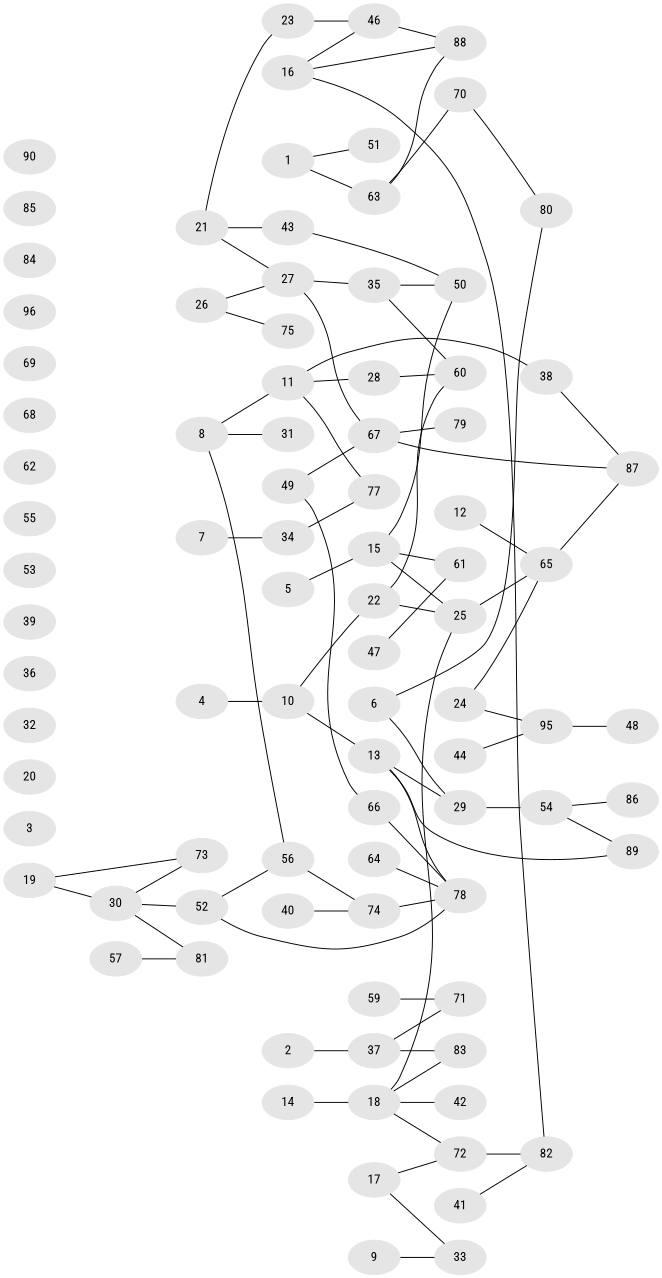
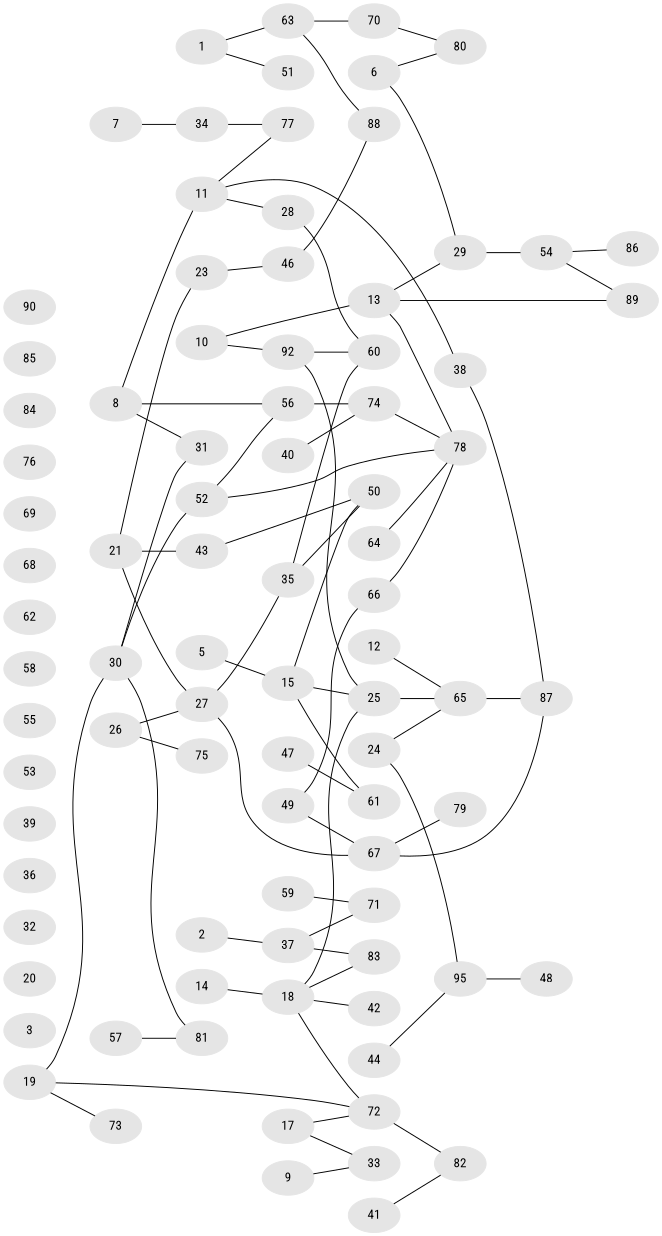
node "16": removed
node "96": label "96" -> "76"
node "22": label "22" -> "92"
node "58": added
node "4": removed
edge "73" -- "30": now "31" -- "30"
edge "19" -- "72": added
